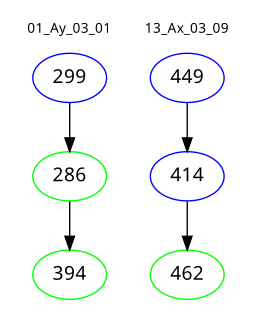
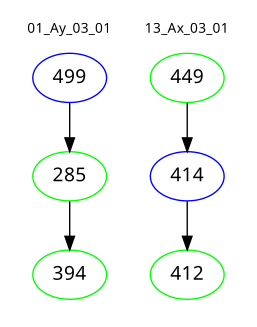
cluster "13_Ax_03_09": label "13_Ax_03_09" -> "13_Ax_03_01"
node "299": label "299" -> "499"
node "449": color blue -> green
node "286": label "286" -> "285"
node "462": label "462" -> "412"
